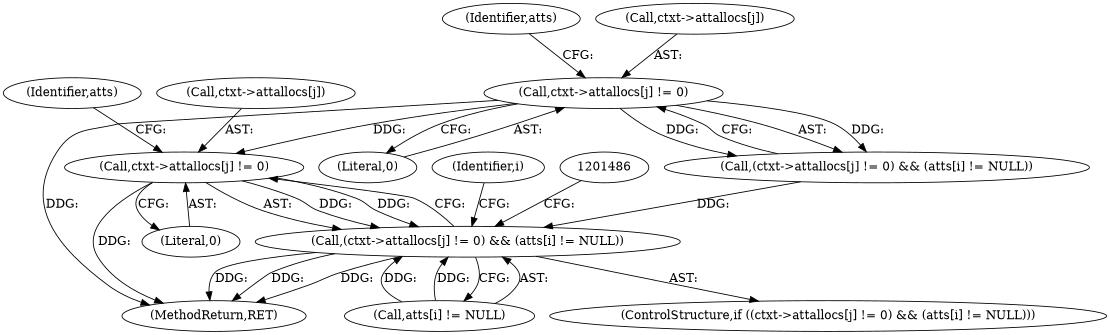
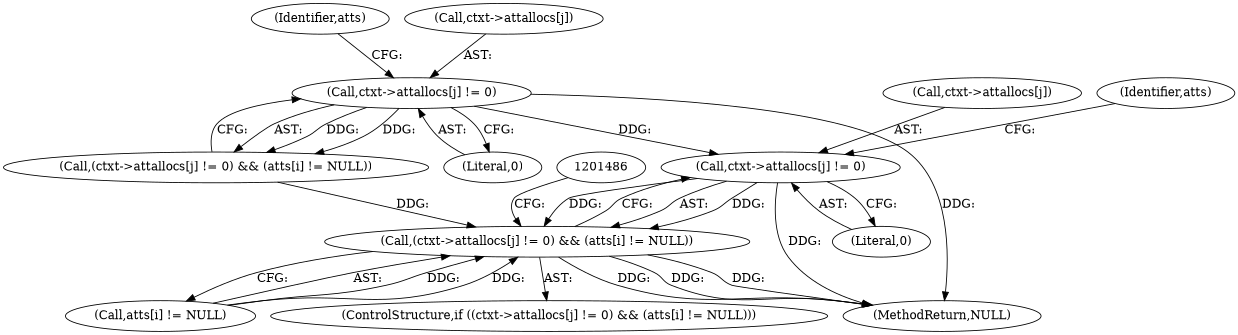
node "(Identifier,i)": removed
node "(MethodReturn,RET)": label "(MethodReturn,RET)" -> "(MethodReturn,NULL)"
